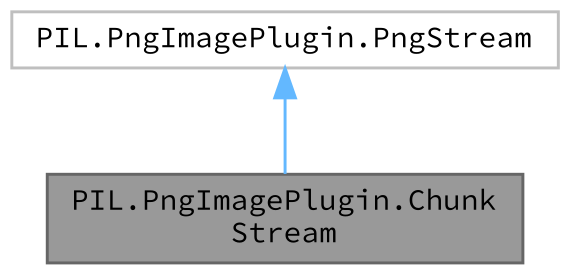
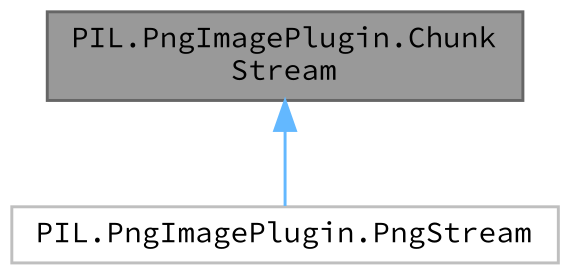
edge "PIL.PngImagePlugin.Chunk Stream" -> "PIL.PngImagePlugin.PngStream": reversed
